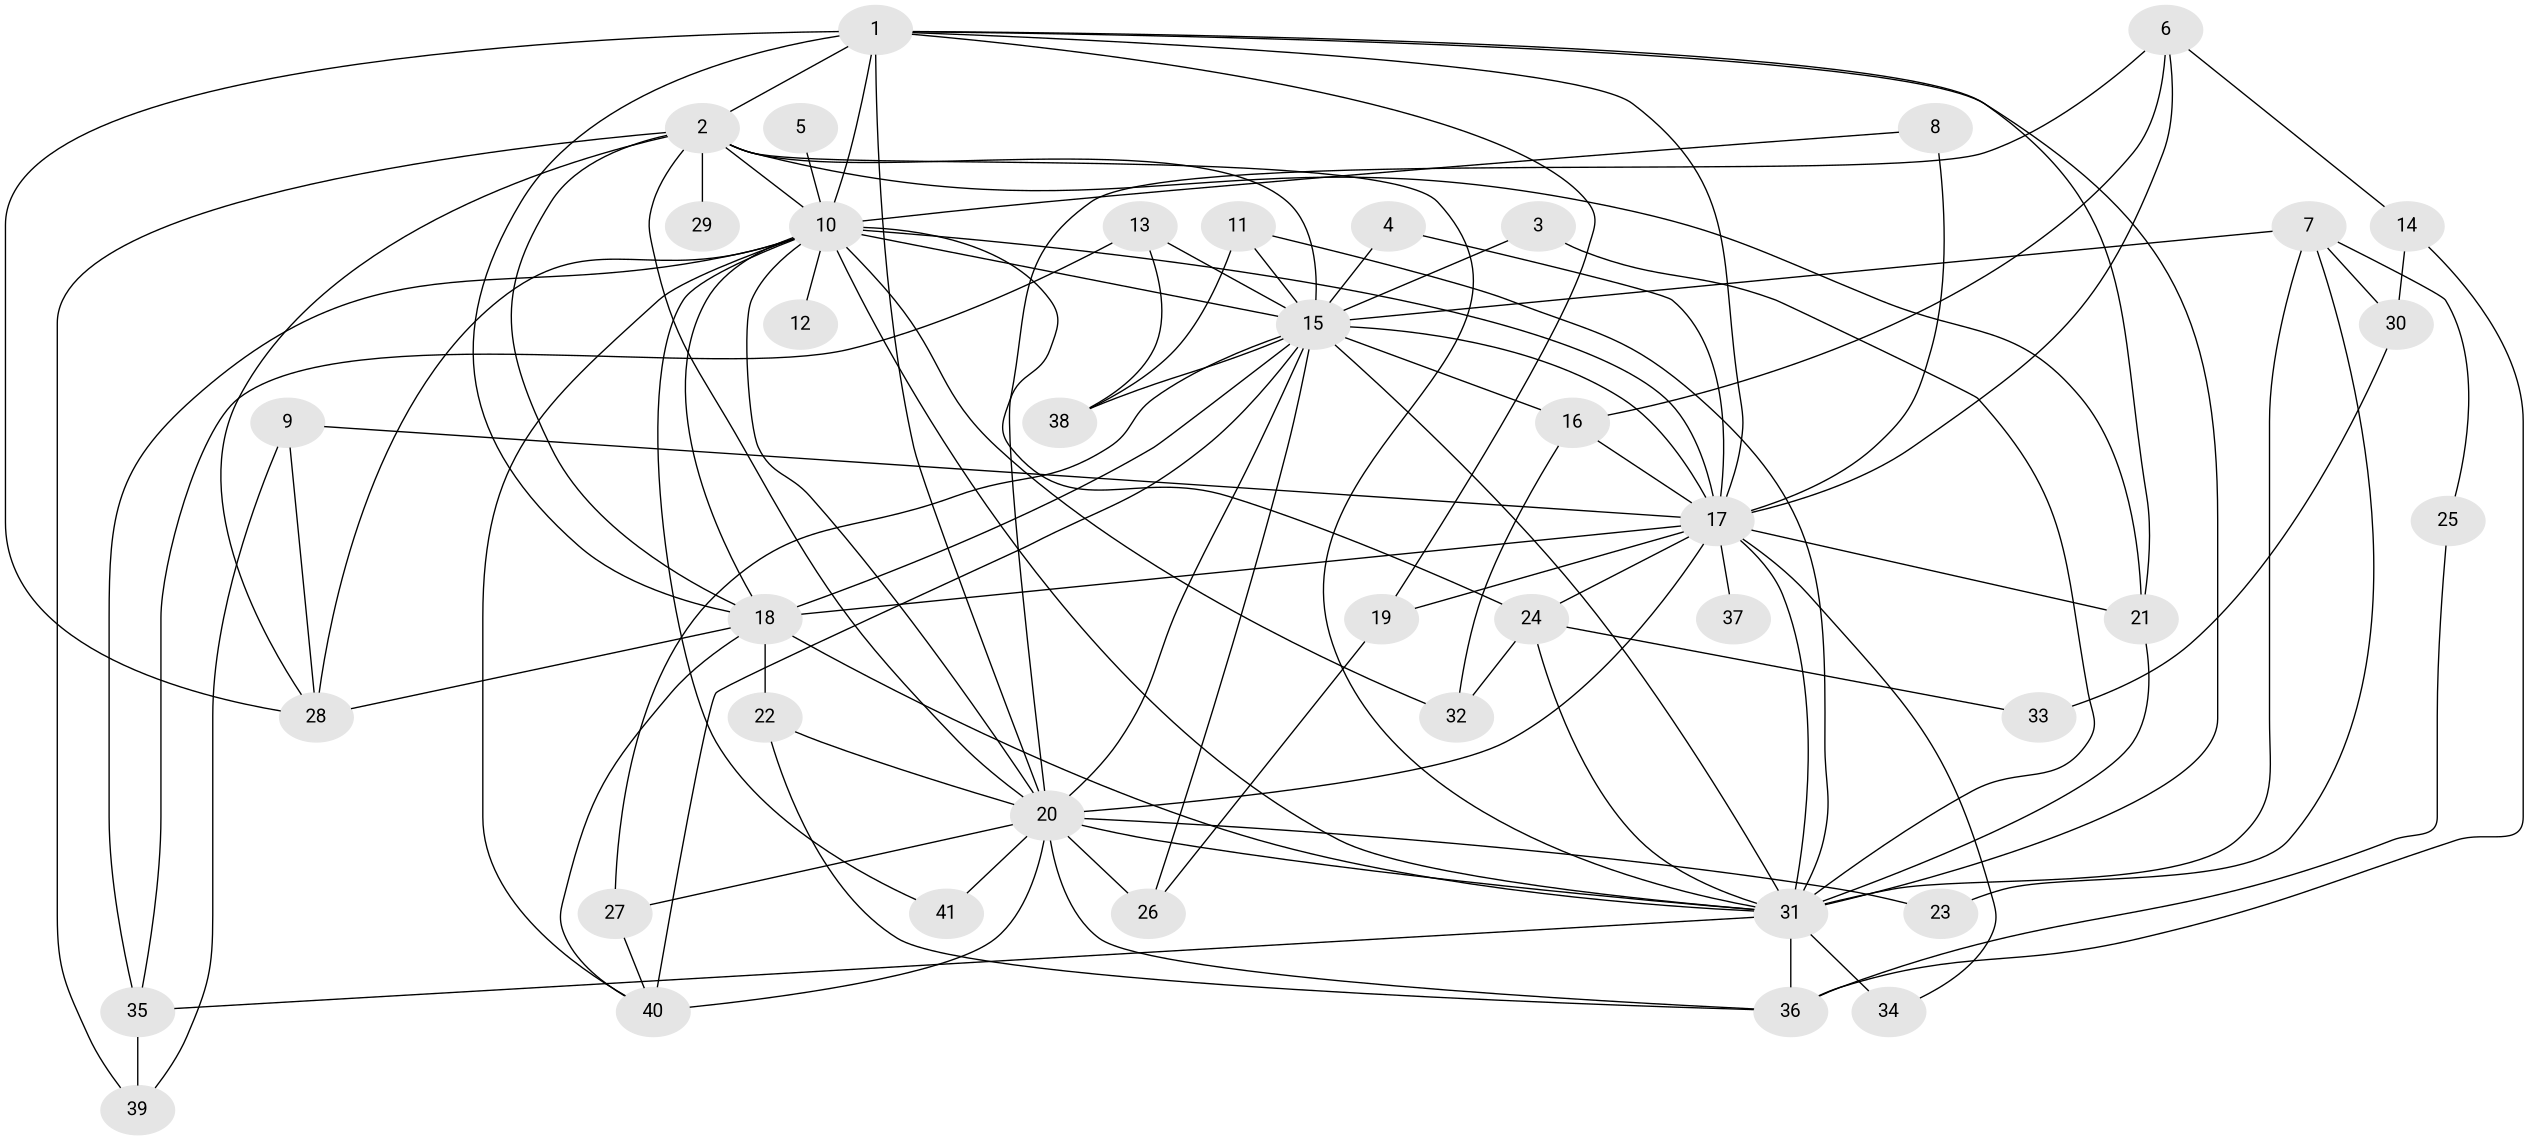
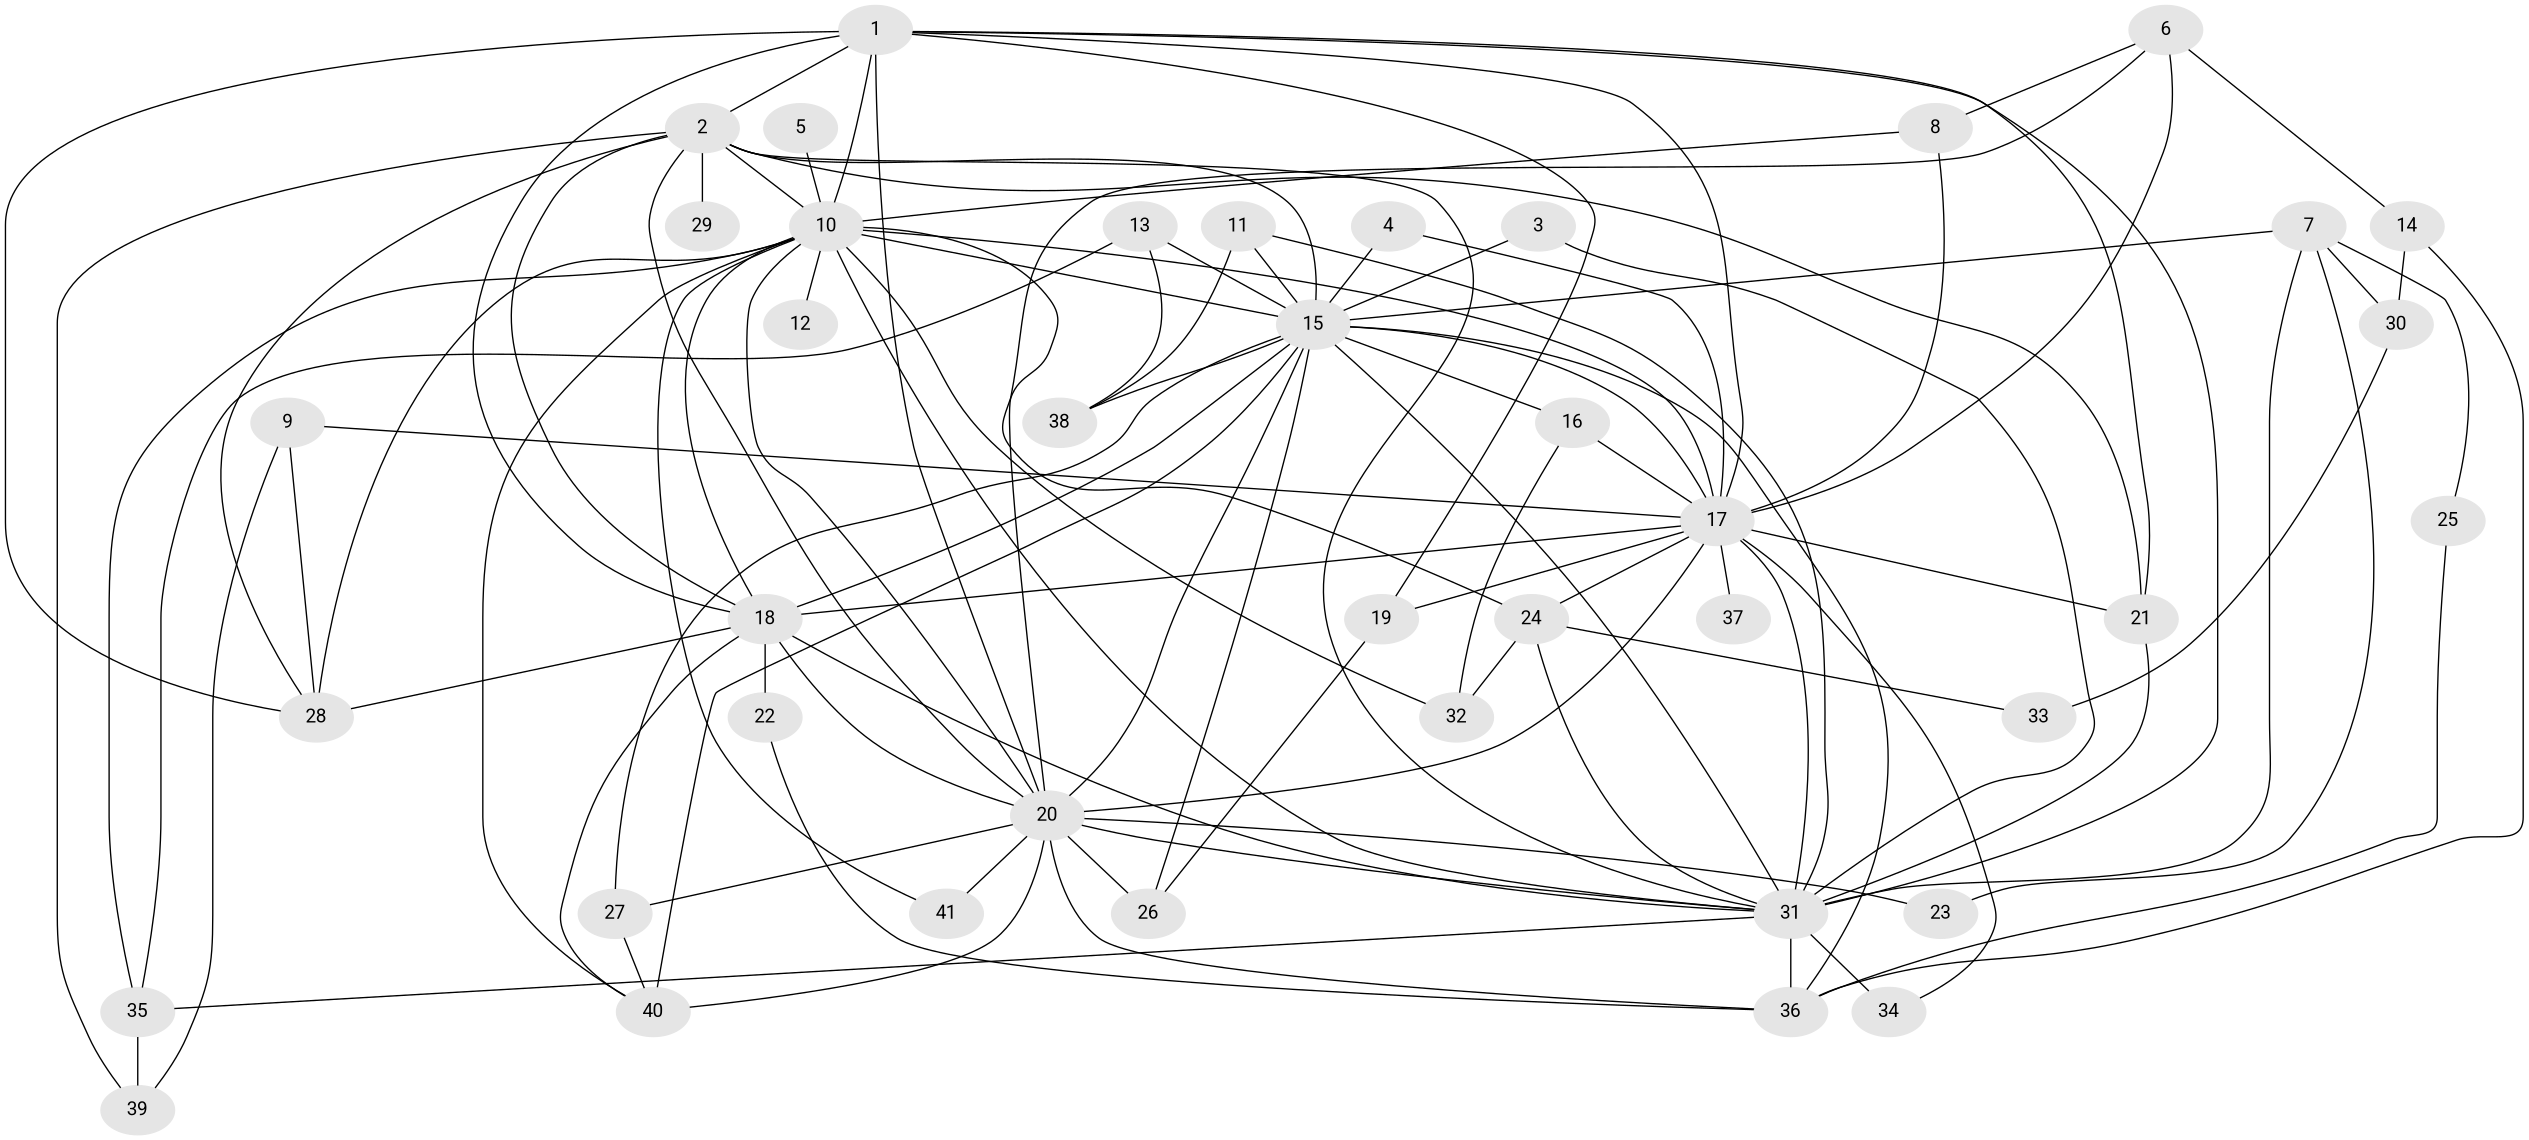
edge "6" -- "16": now "6" -- "8"
edge "15" -- "36": added
edge "22" -- "20": now "18" -- "20"
